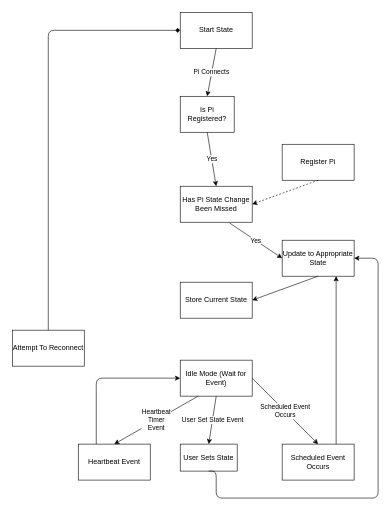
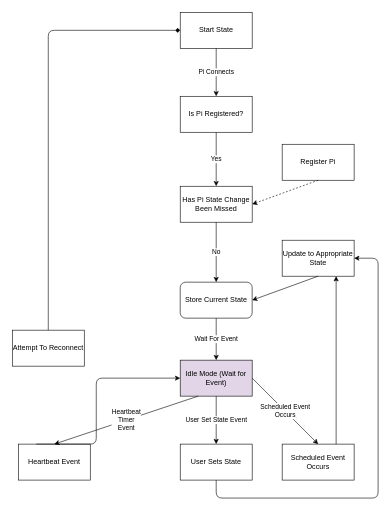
node "Is Pi Registered?": size 54x36 -> 72x36
edge "Has Pi State Change Been Missed" -> "Update to Appropriate State": removed, label "Yes"
edge "Has Pi State Change Been Missed" -> "Store Current State": added, label "No"
node "Store Current State": shape rectangle -> rounded rectangle
edge "Store Current State" -> "Idle Mode (Wait for Event)": added, label "Wait For Event"
node "Idle Mode (Wait for Event)": fillcolor #ffffff -> #e1d5e7
node "User Sets State": size 57x27 -> 72x36
node "Heartbeat Event": moved (114, 462) -> (54, 462)
